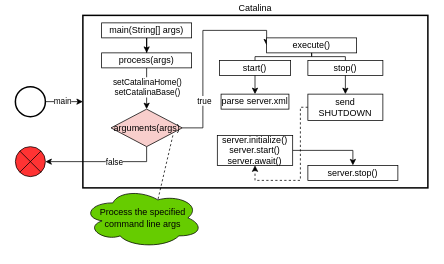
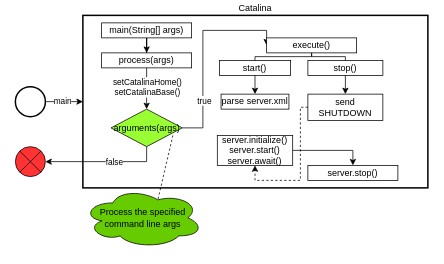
node "arguments(args)": fillcolor #f8cecc -> #99ff33
